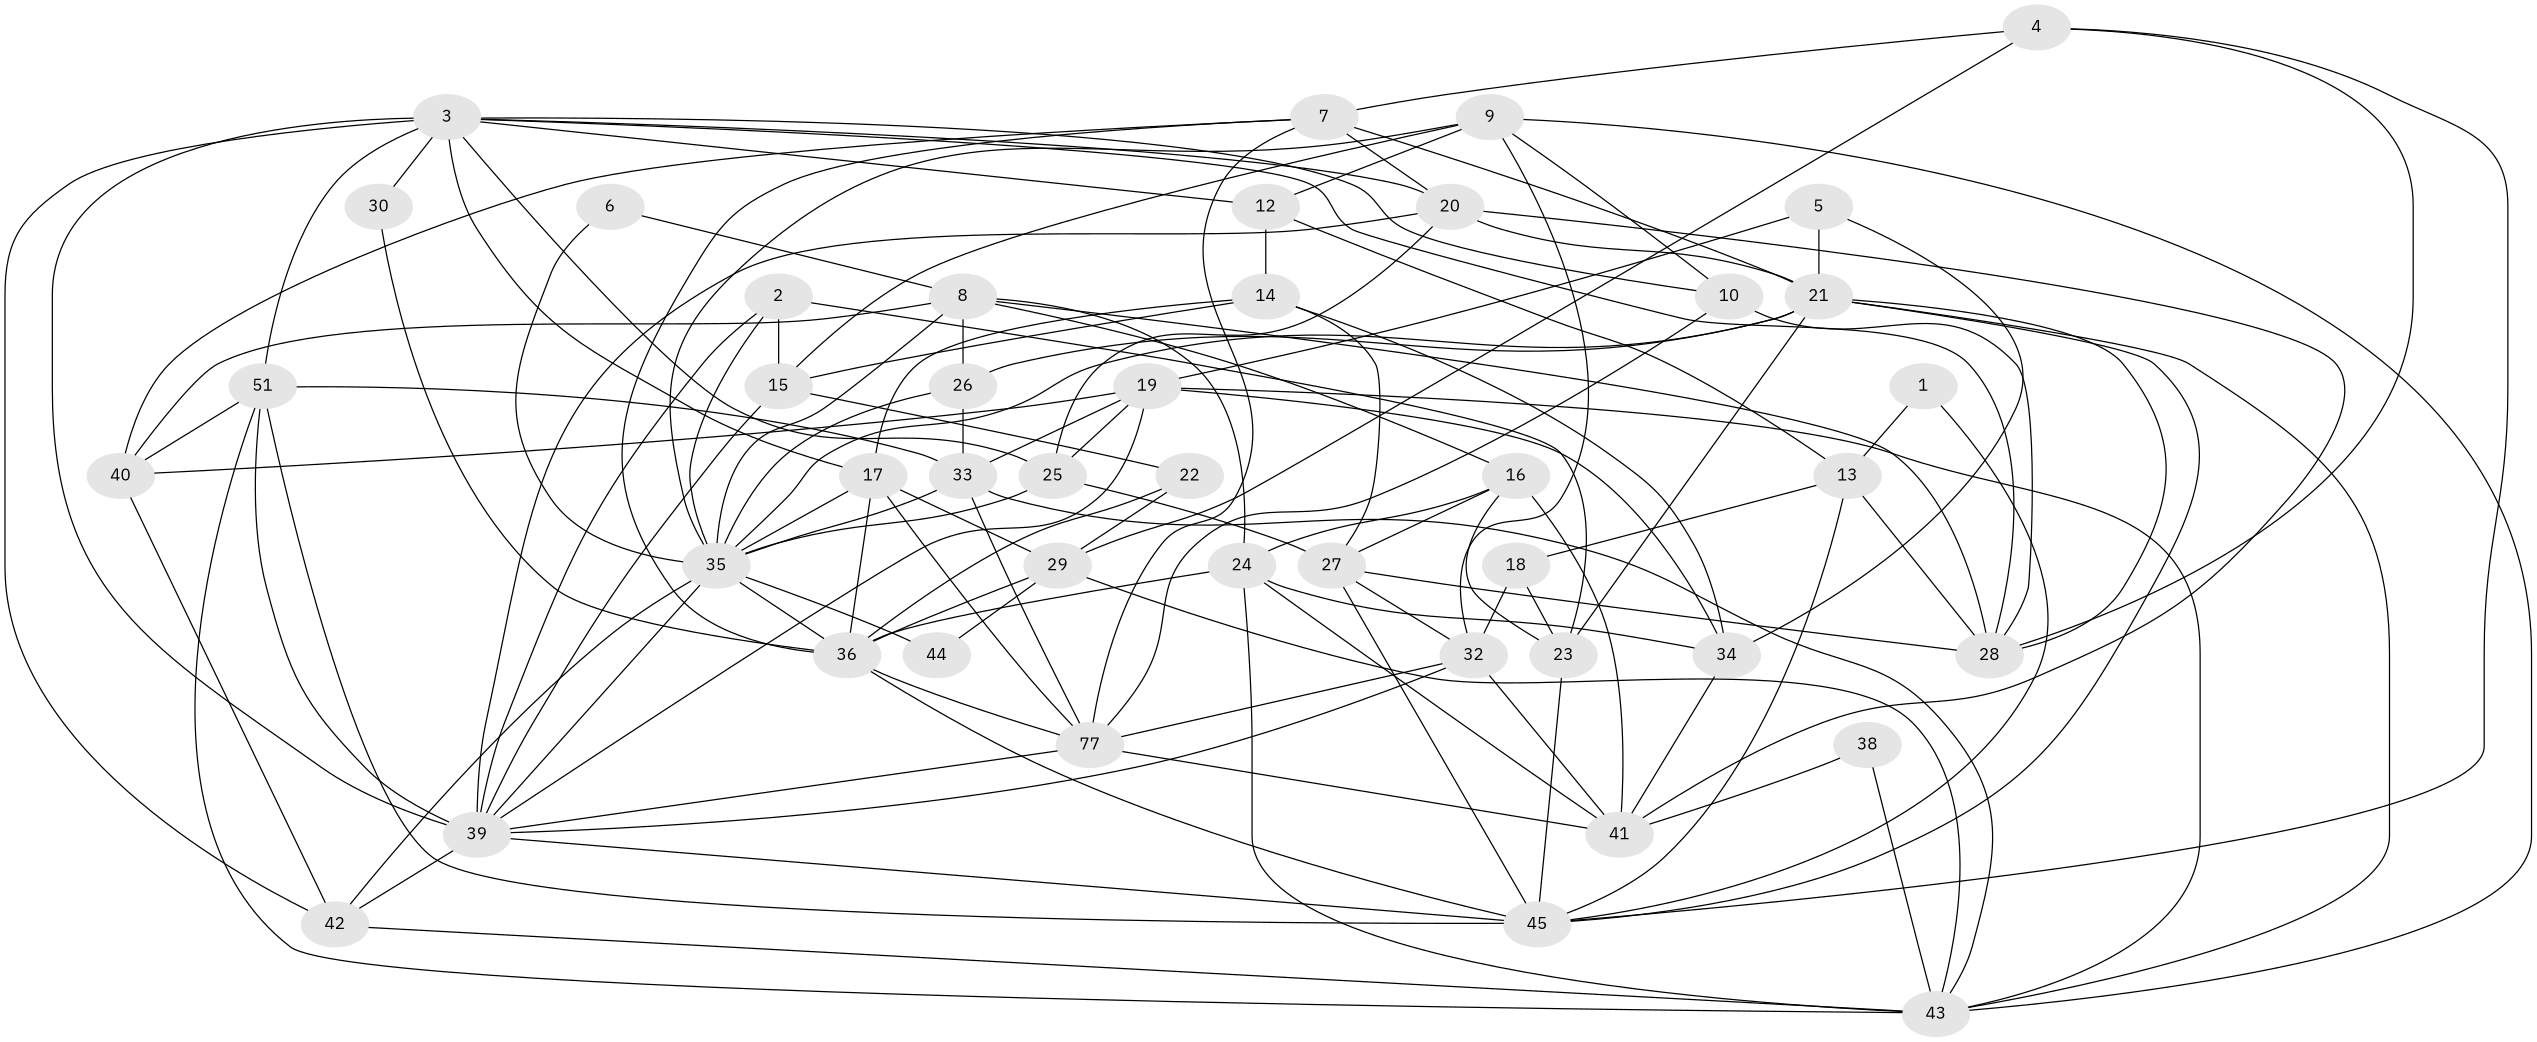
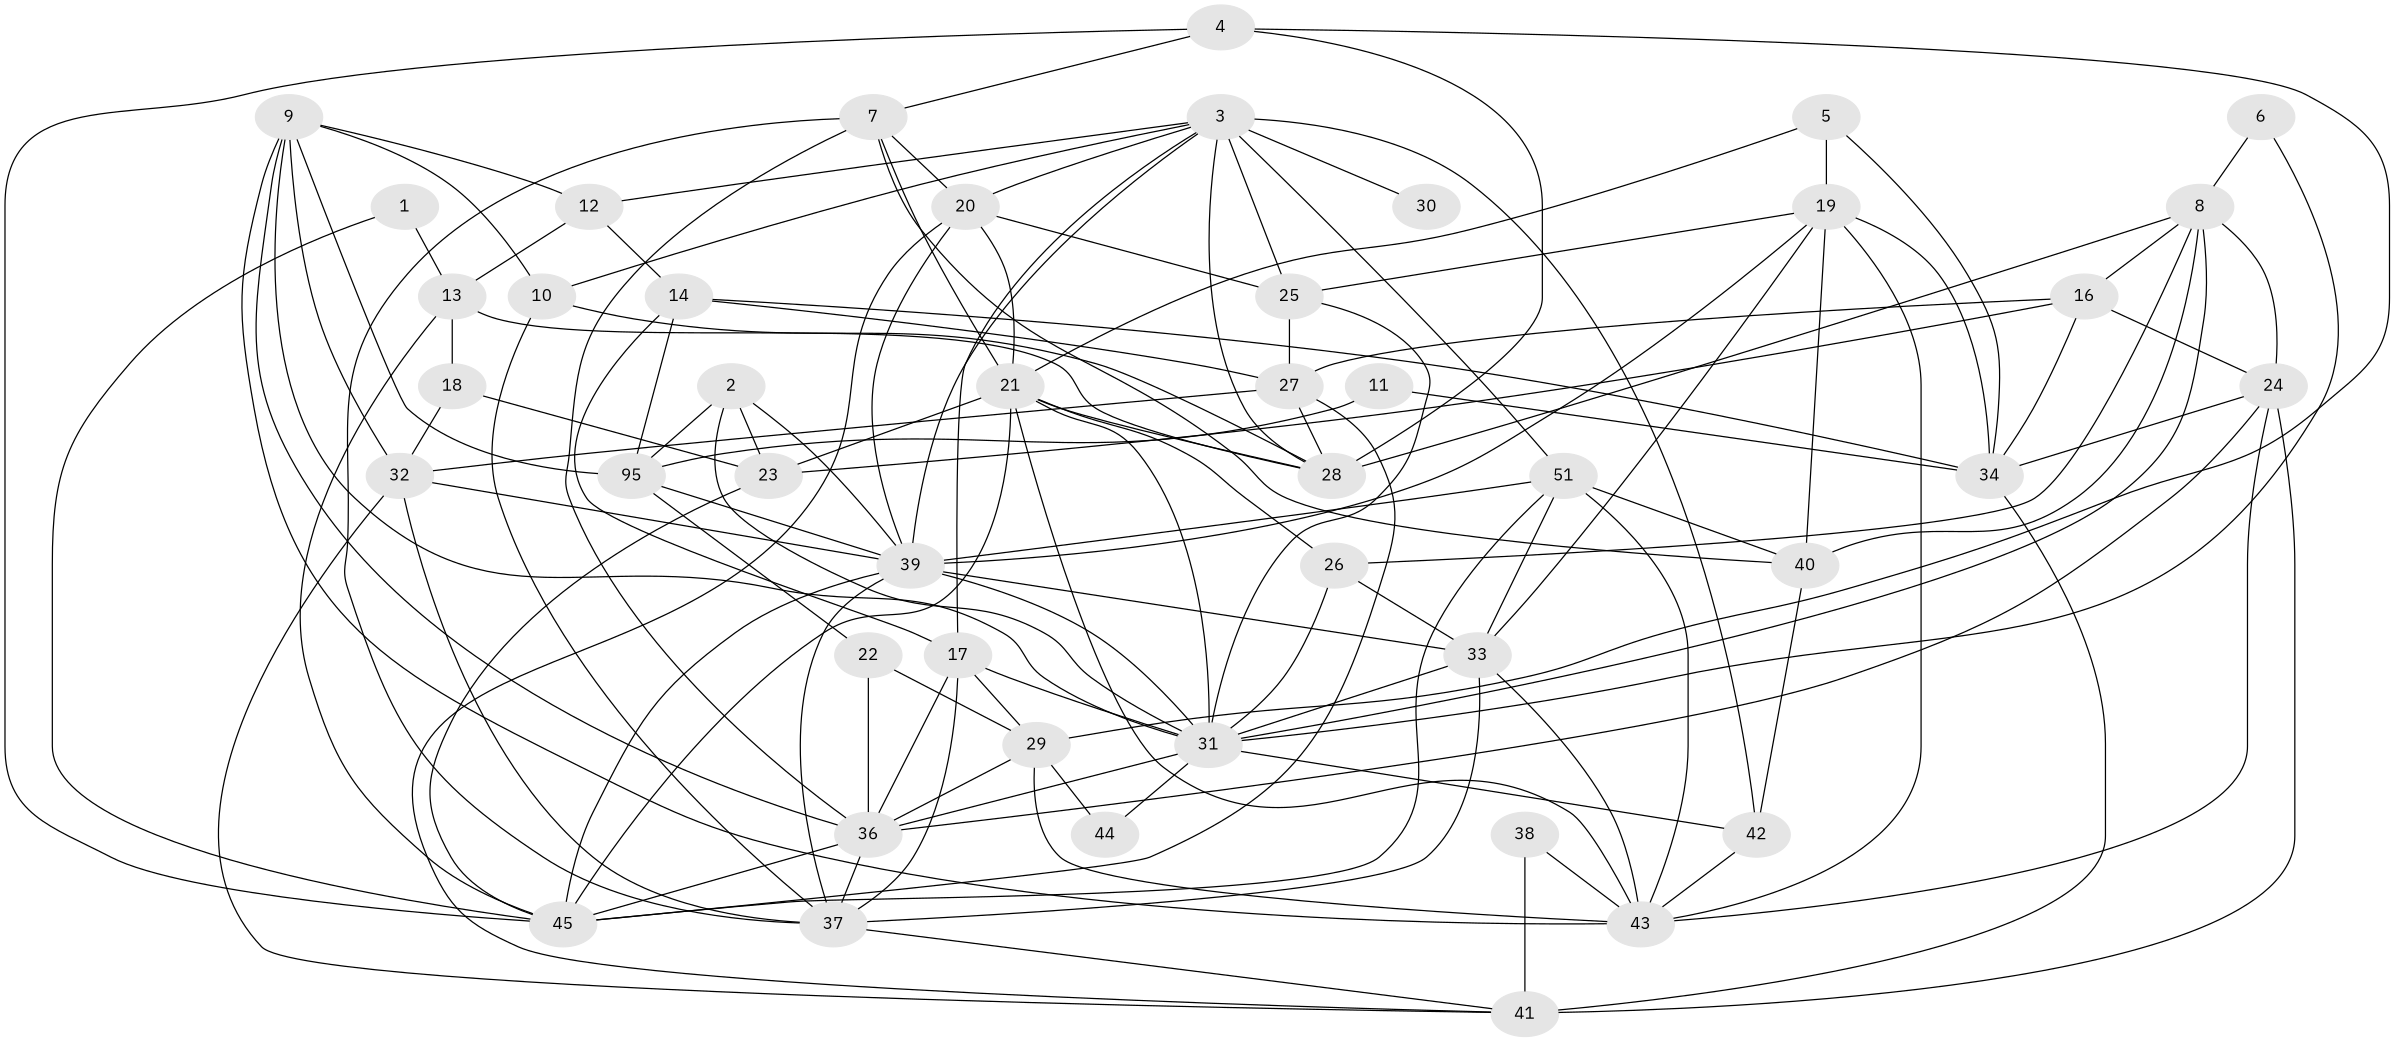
node "15": label "15" -> "95"
node "11": added
edge "30" -- "36": now "9" -- "36"
node "35": label "35" -> "31"
edge "16" -- "41": now "16" -- "34"
node "77": label "77" -> "37"
edge "39" -- "42": now "39" -- "33"
